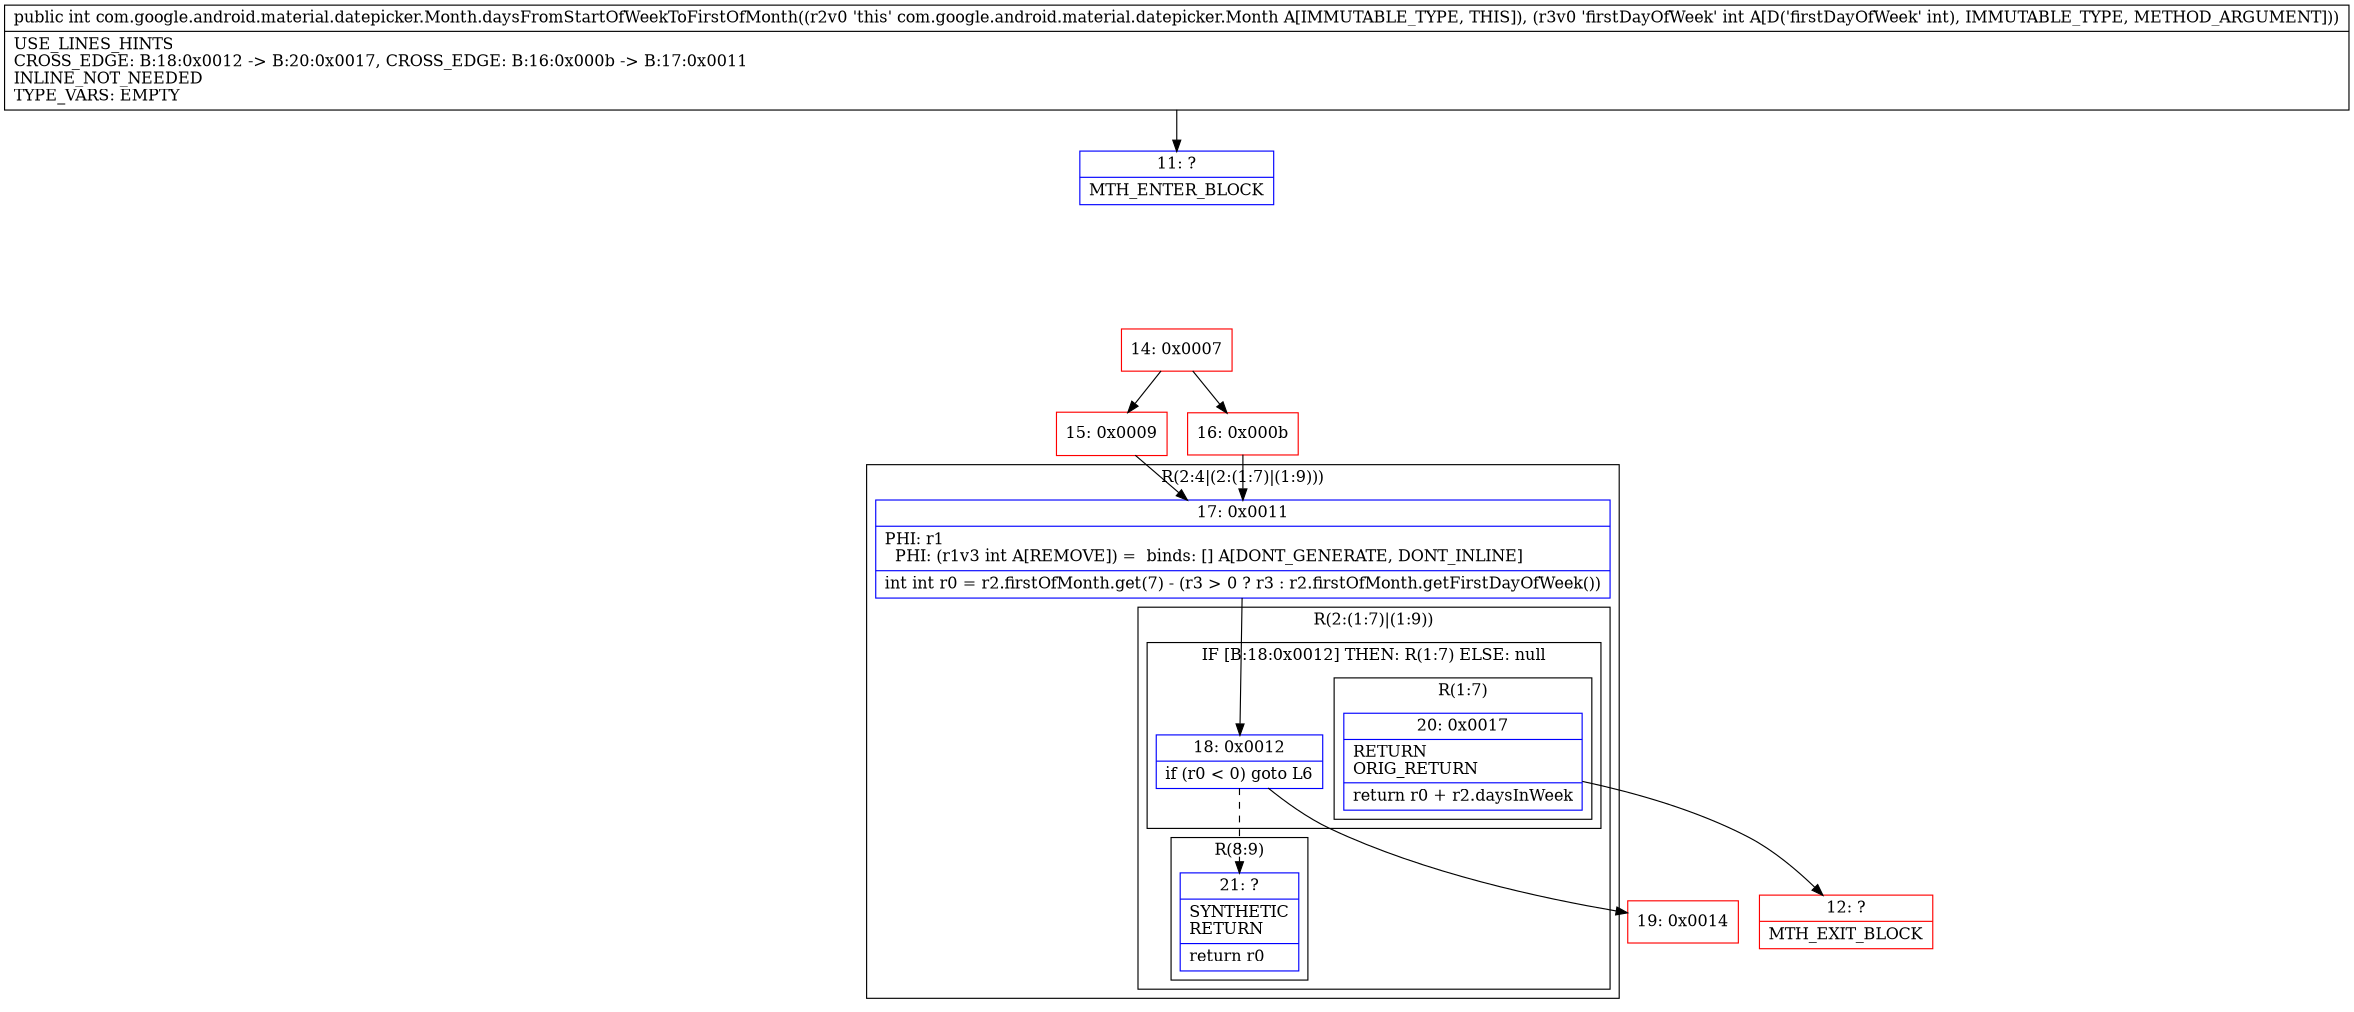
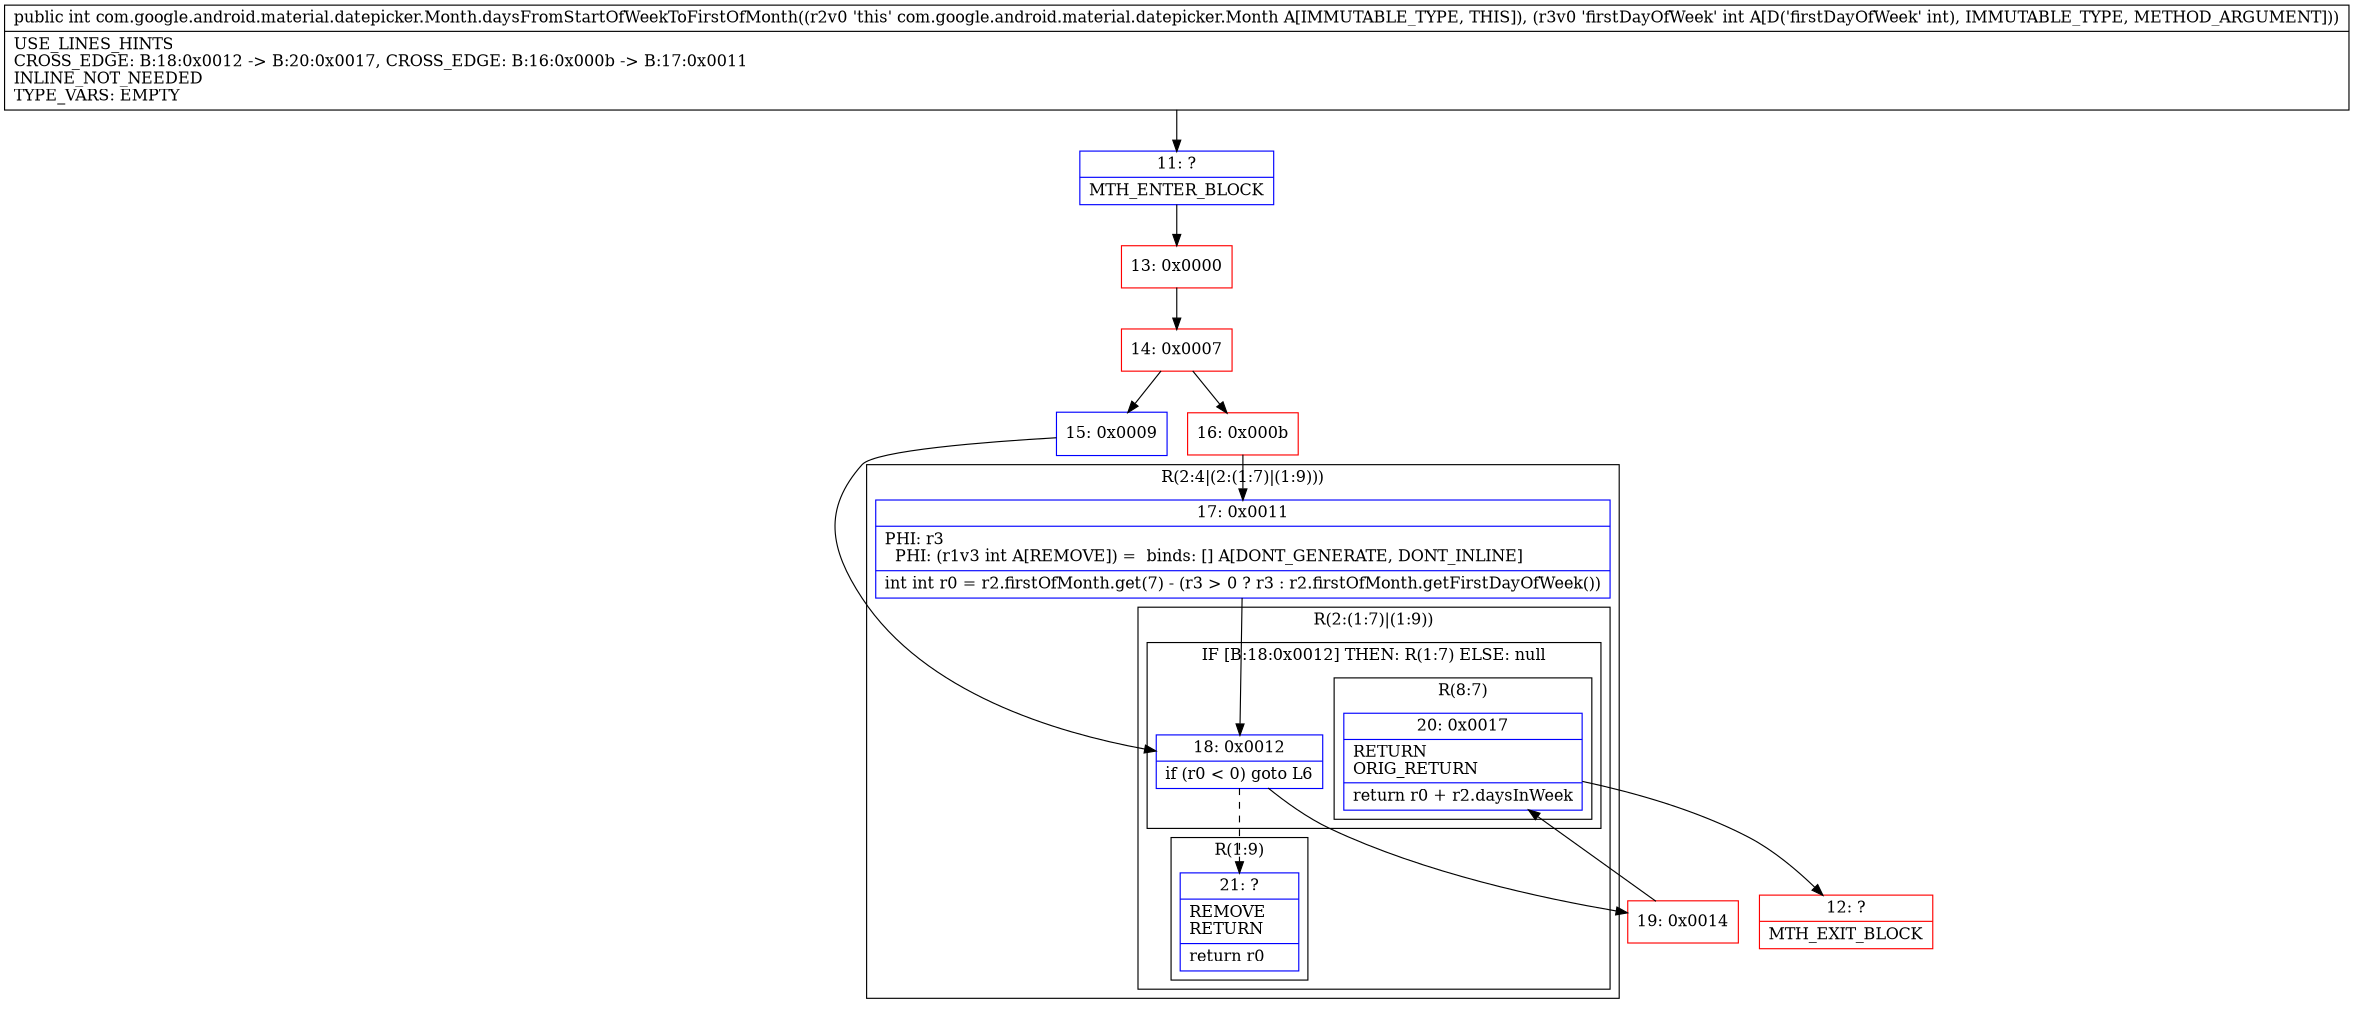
node "13: 0x0000": added
node "15: 0x0009": color red -> blue
edge "15: 0x0009" -> "17: 0x0011": now "15: 0x0009" -> "18: 0x0012"
node "17: 0x0011": text "PHI: r1" -> "PHI: r3"
cluster "R(1:7)": label "R(1:7)" -> "R(8:7)"
cluster "R(8:9)": label "R(8:9)" -> "R(1:9)"
edge "19: 0x0014" -> "20: 0x0017": added
node "21: ?": text "SYNTHETIC" -> "REMOVE"
